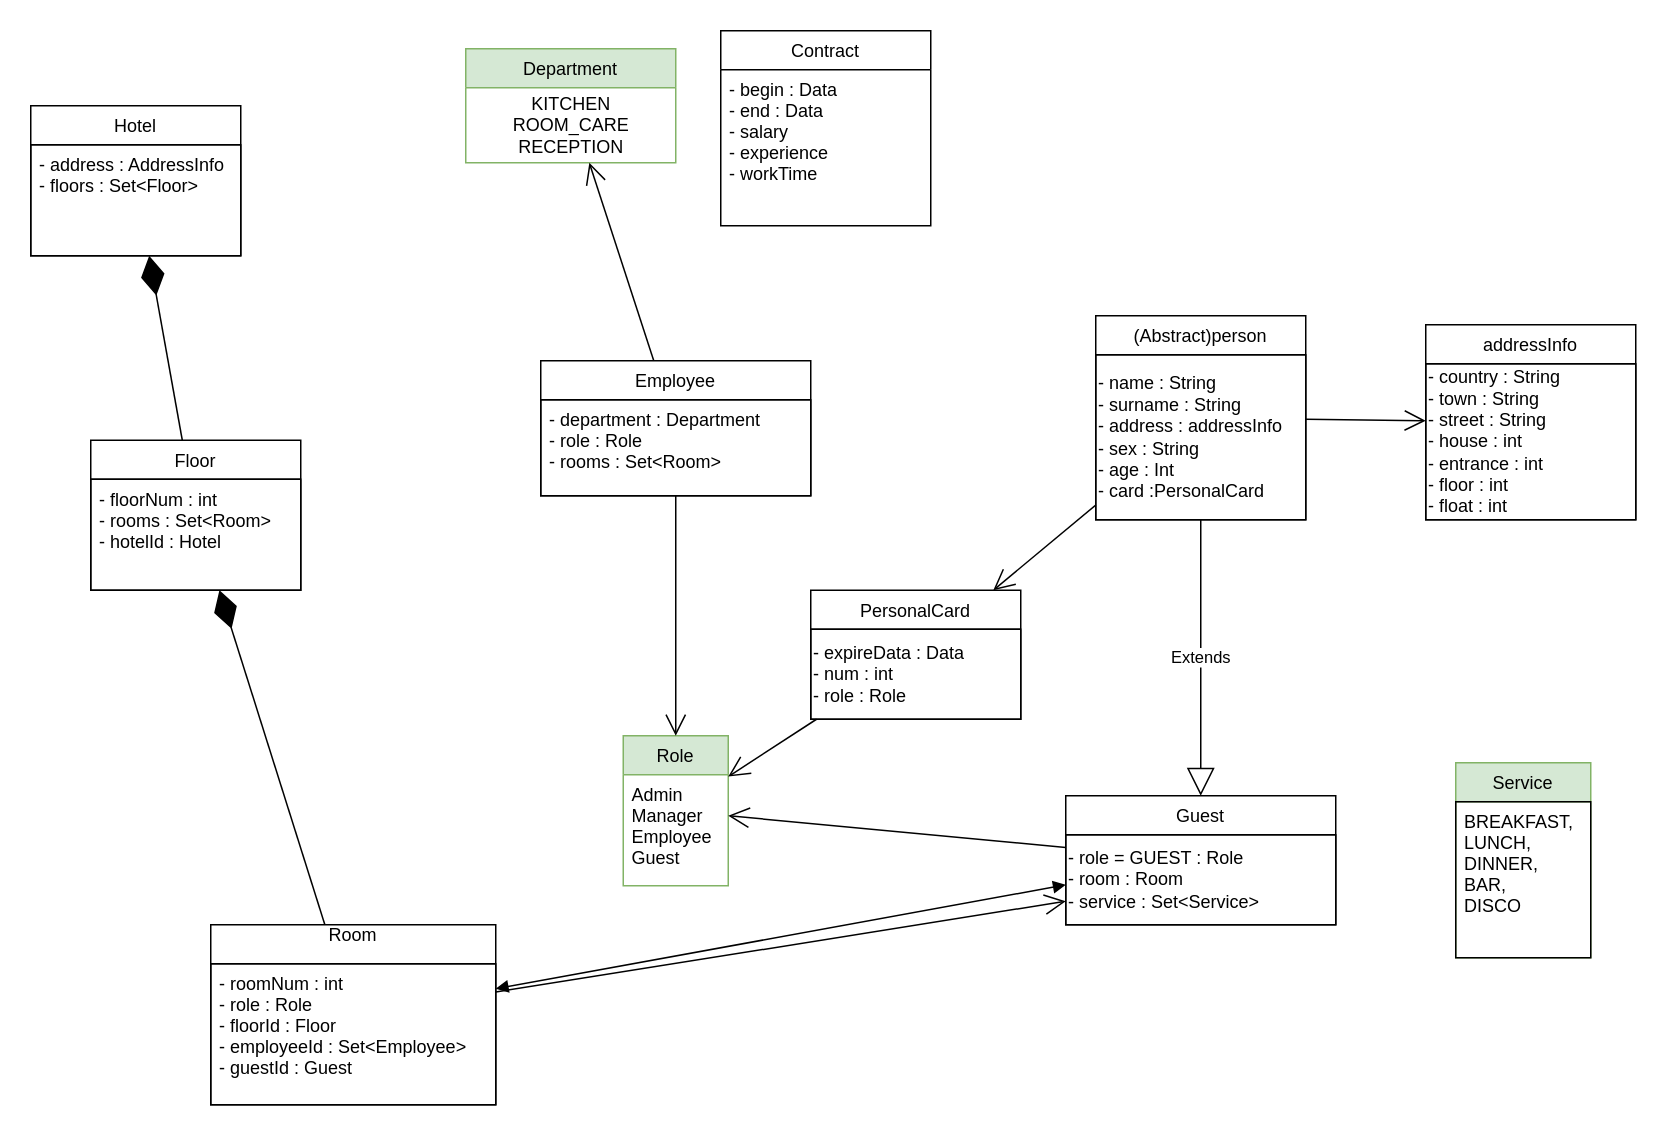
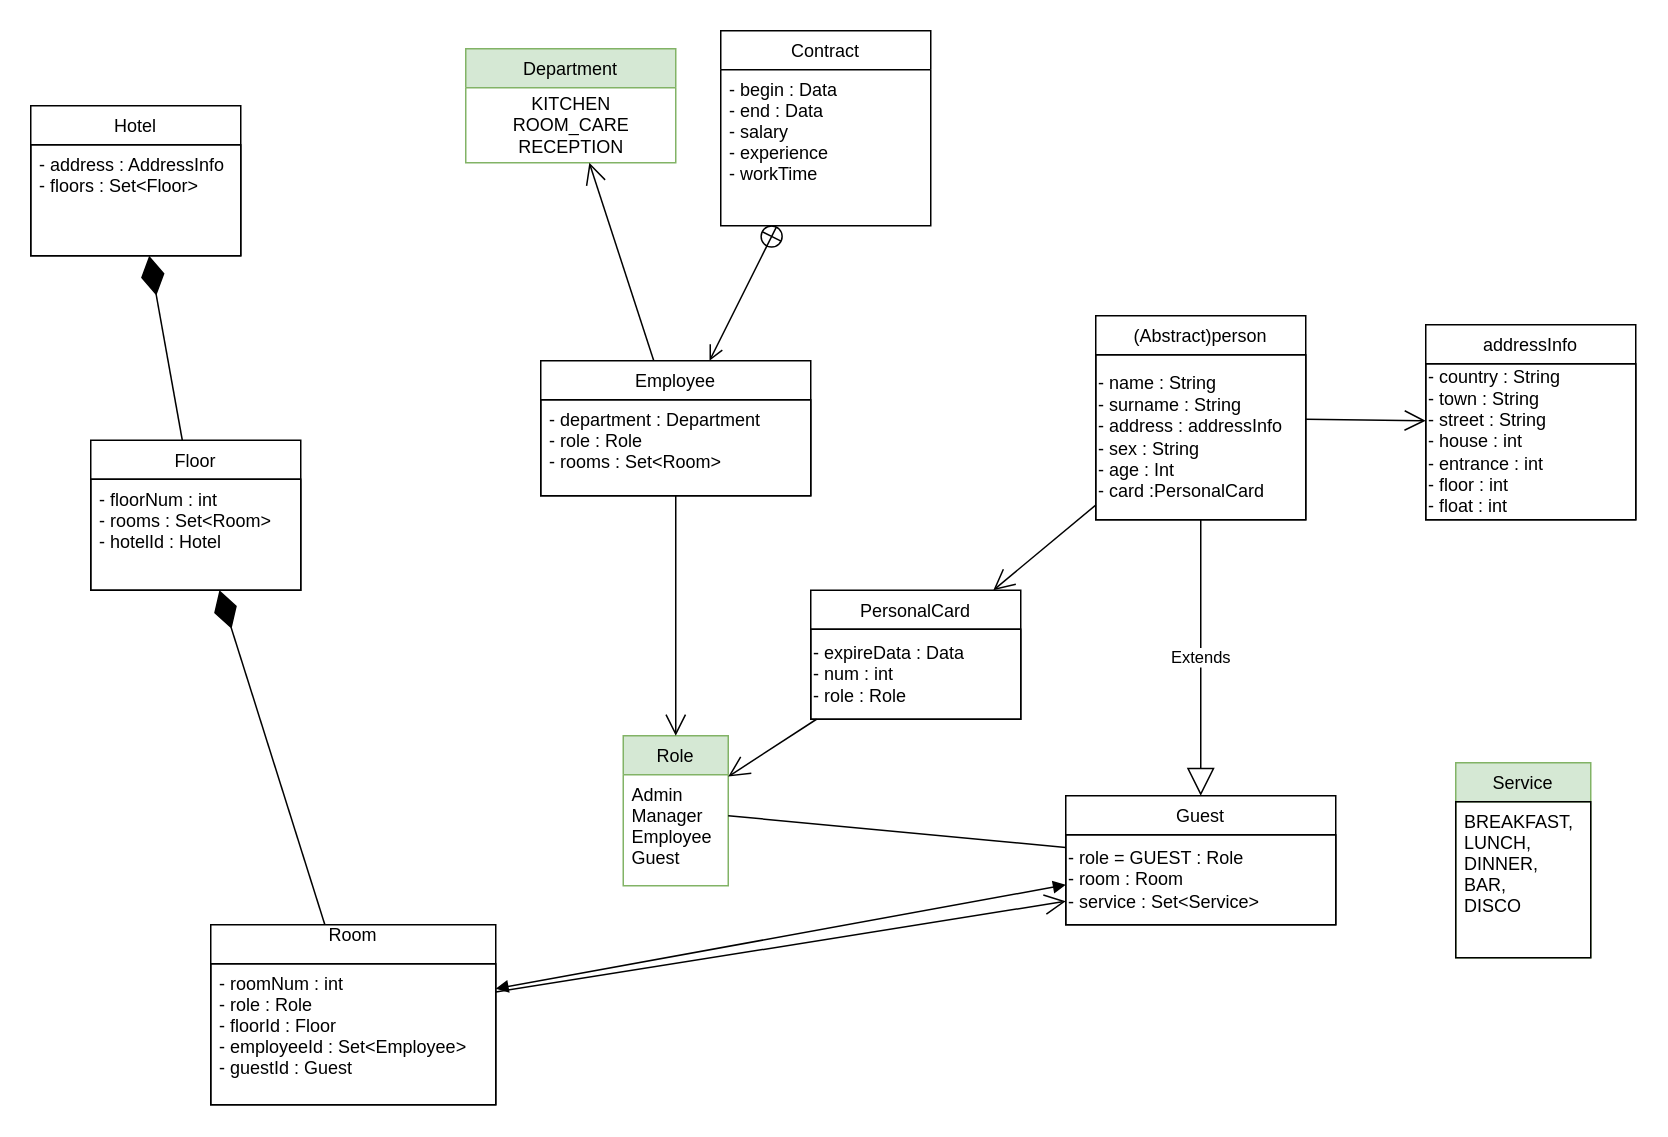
edge "Contract" -- "Employee": added
edge "Guest" -> "Role": arrowhead open -> none
